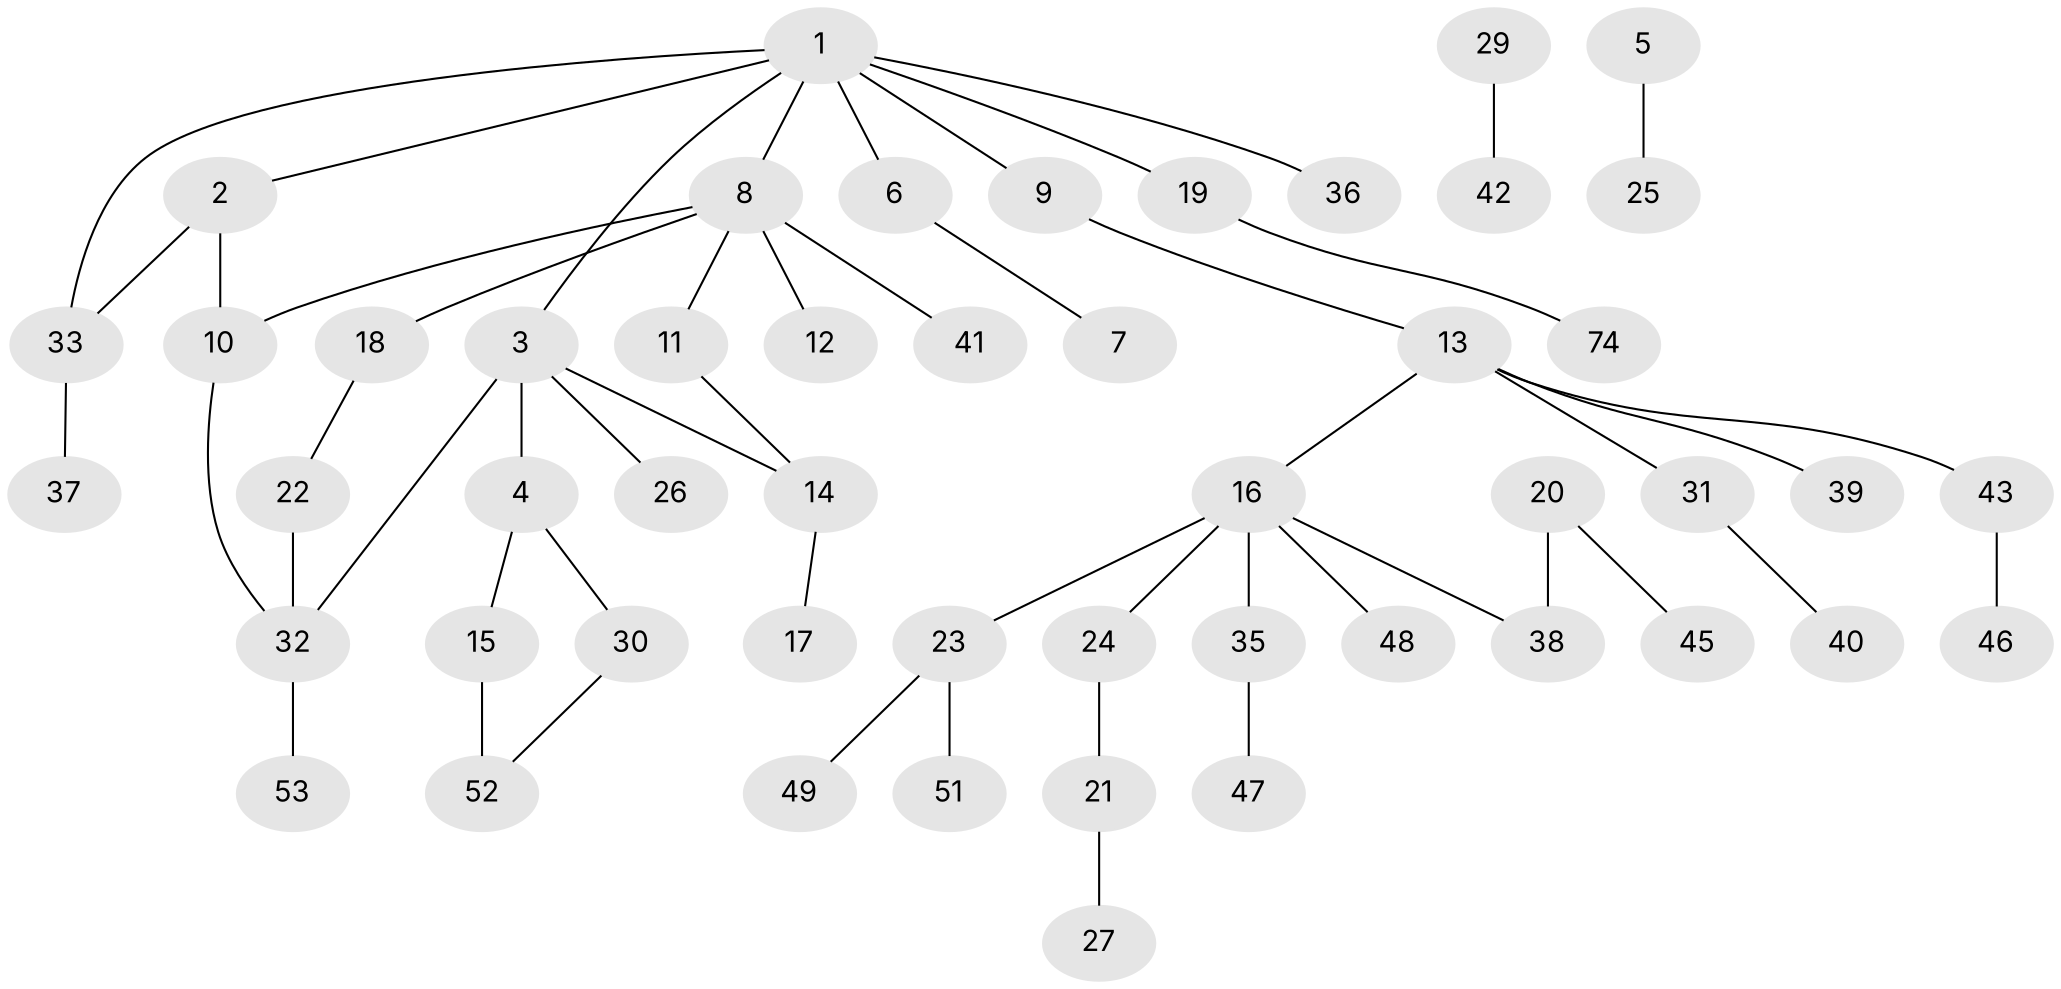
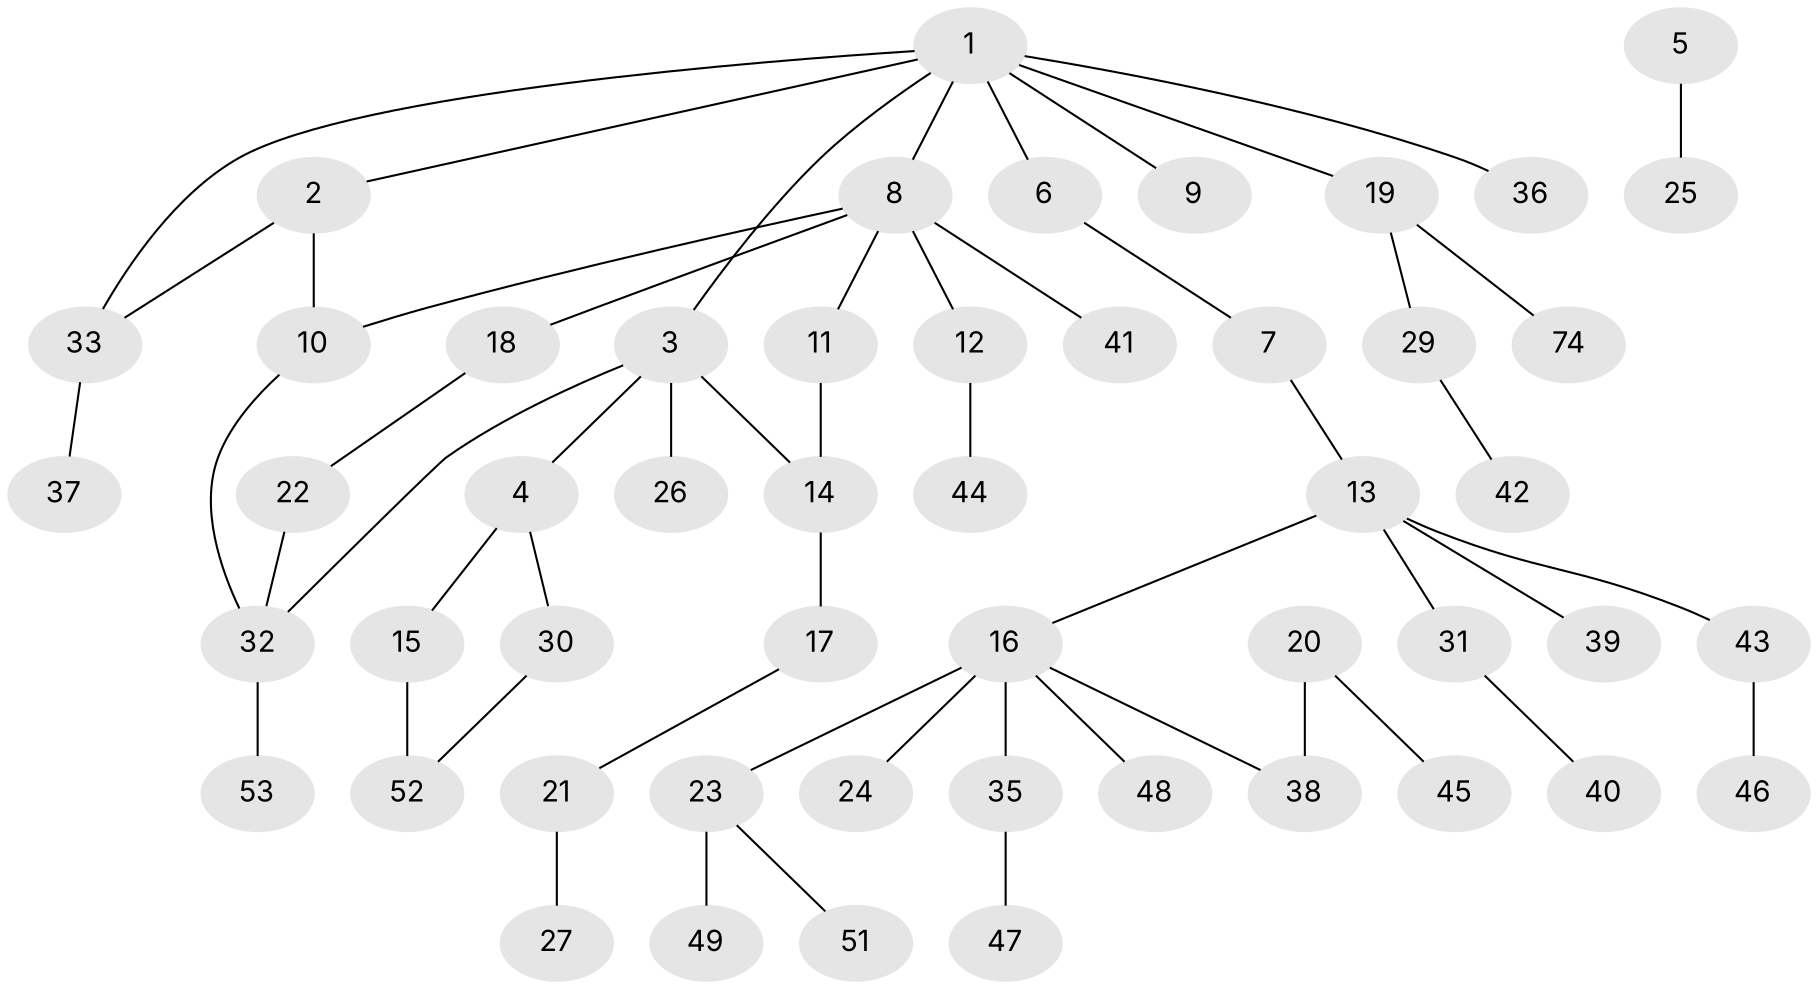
edge "19" -- "29": added
edge "9" -- "13": now "7" -- "13"
node "44": added
edge "24" -- "21": now "17" -- "21"
